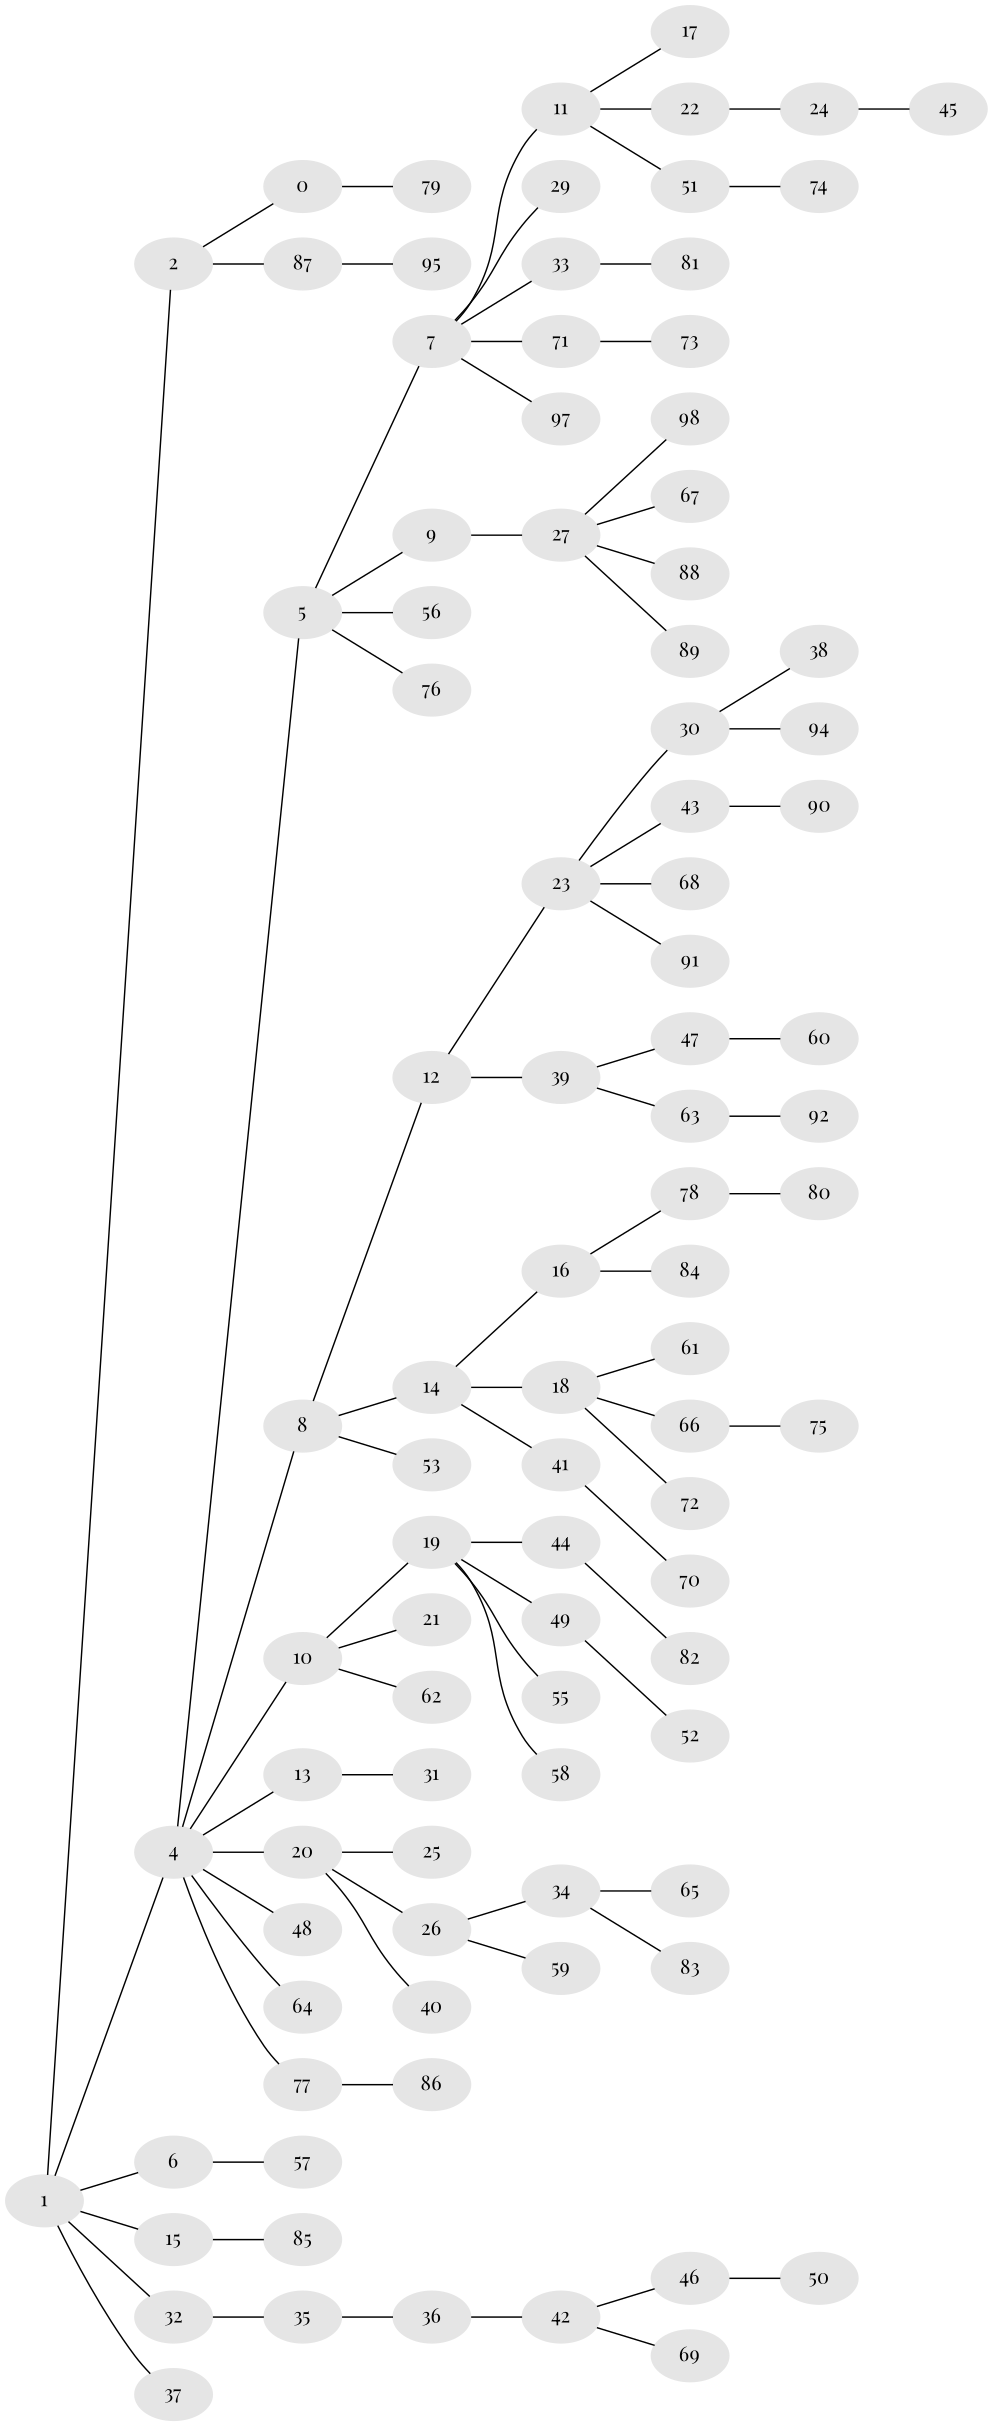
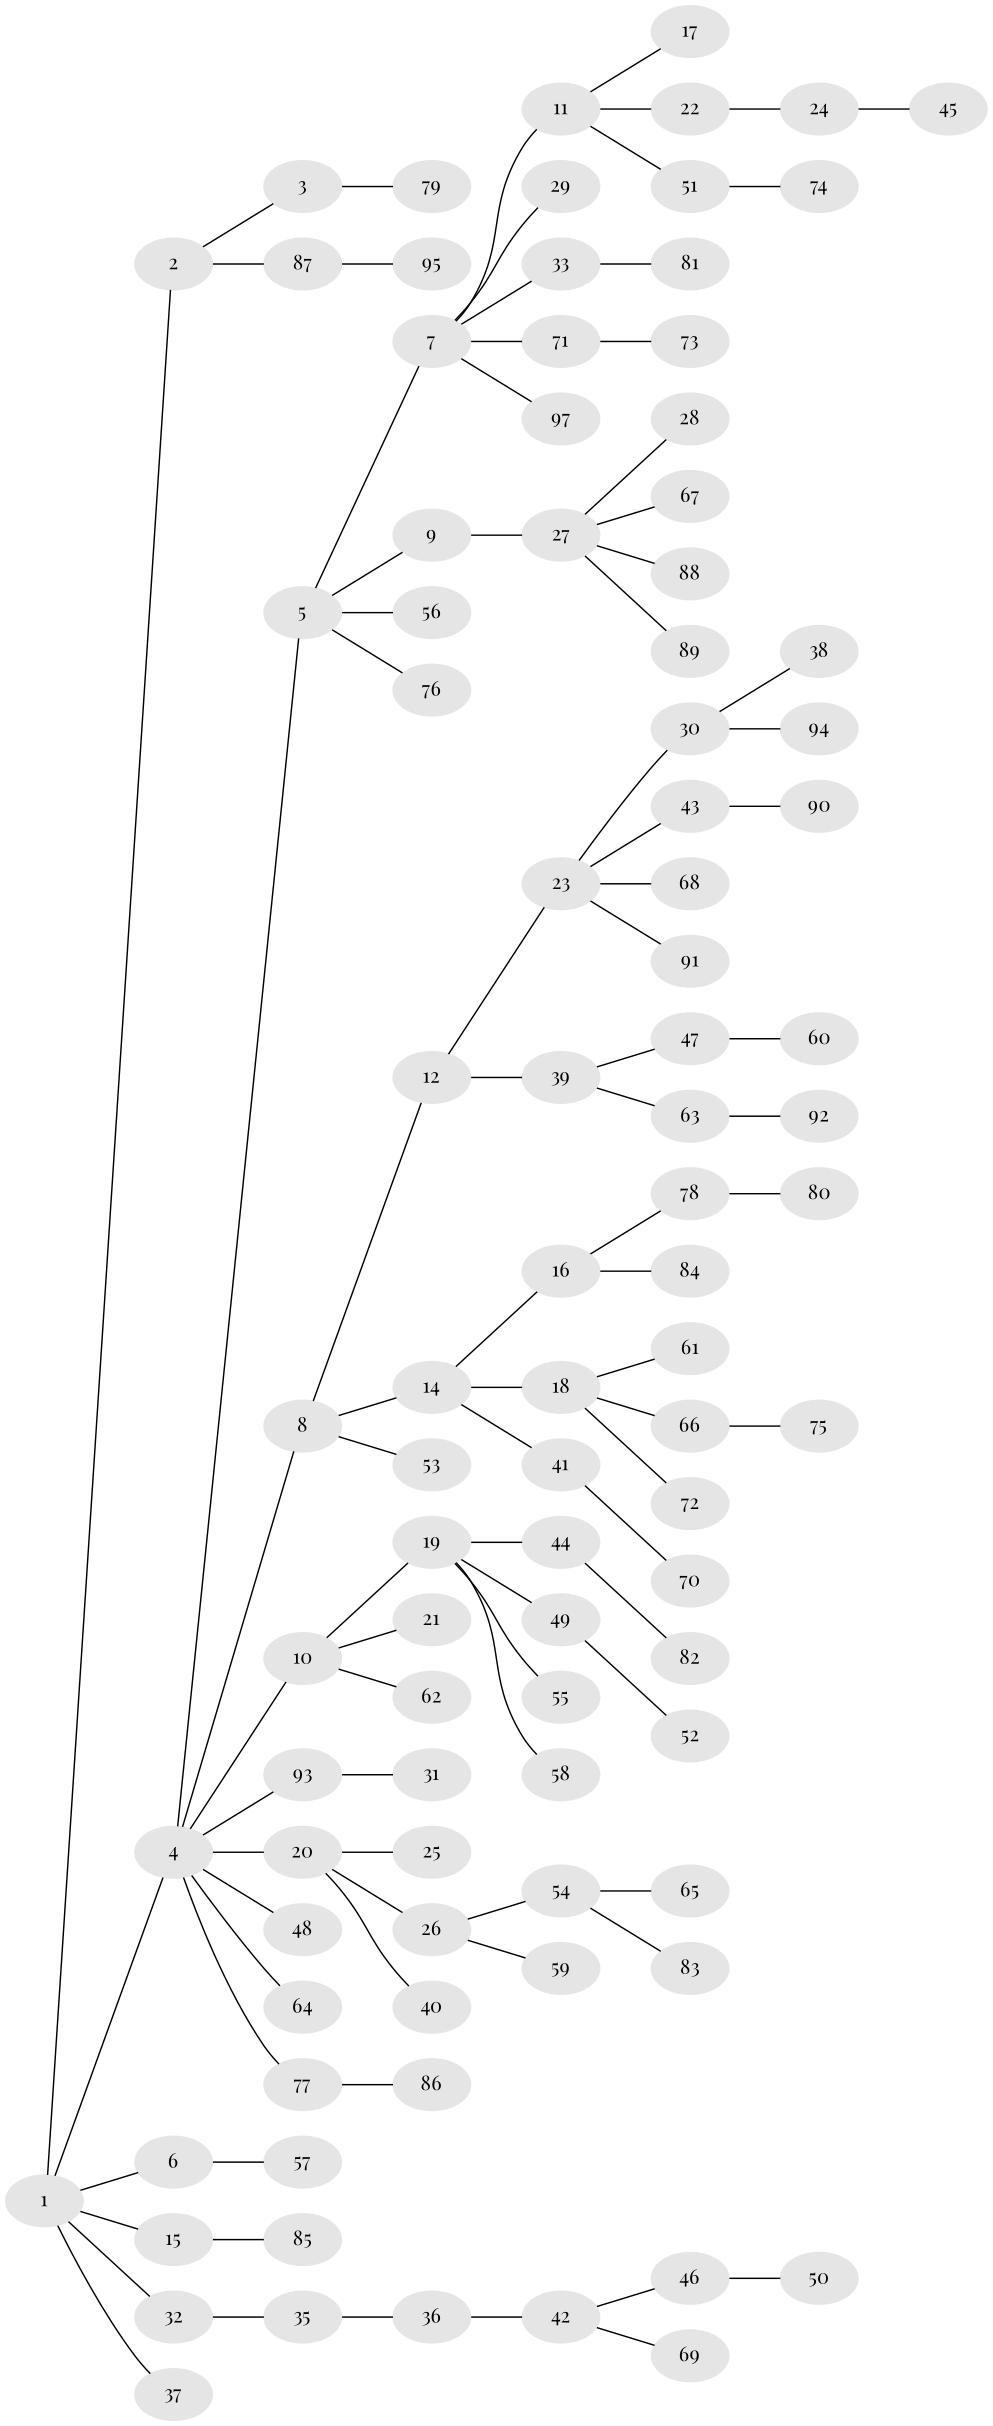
node "0": label "0" -> "3"
node "98": label "98" -> "28"
node "13": label "13" -> "93"
node "34": label "34" -> "54"
